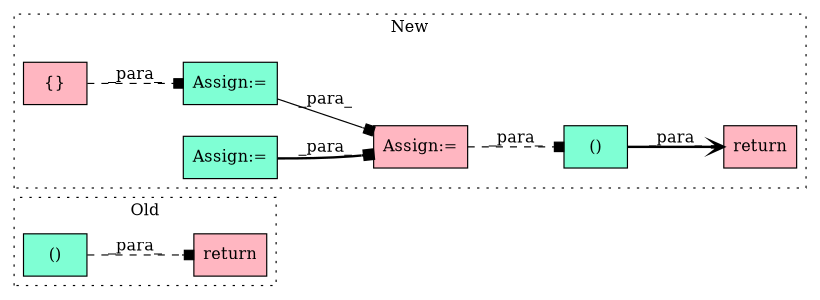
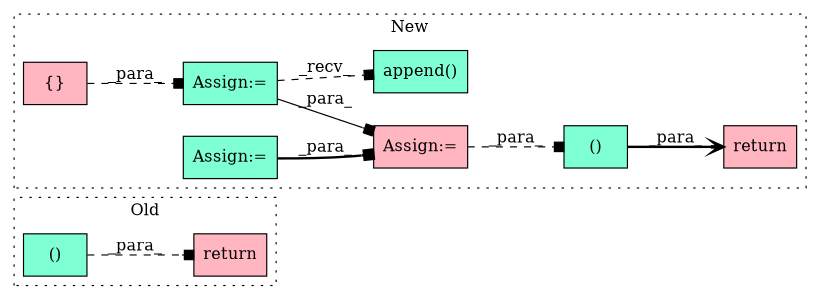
node "append()": added
